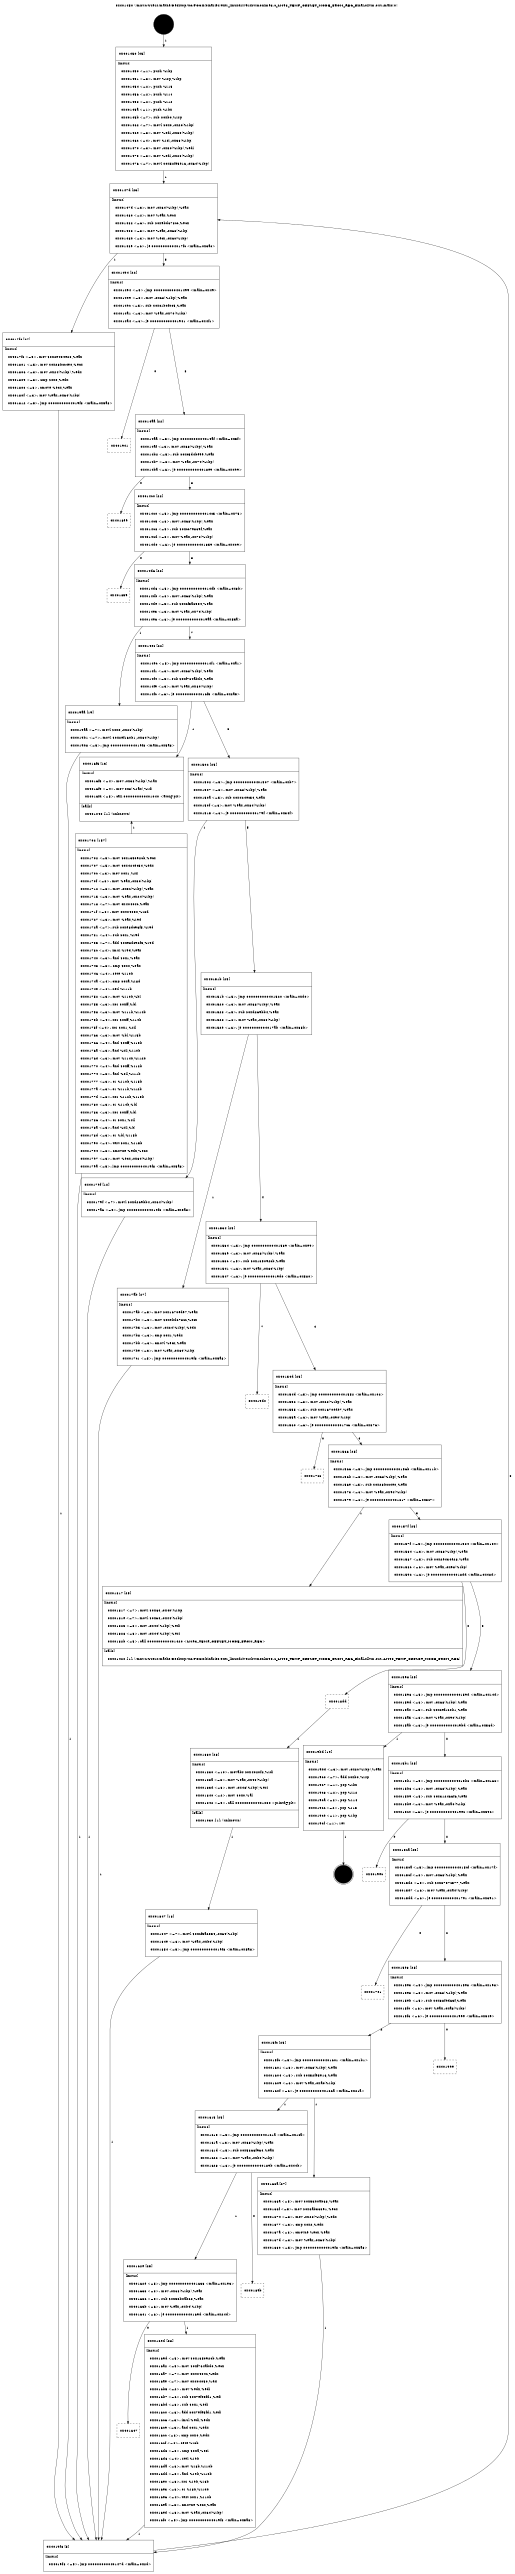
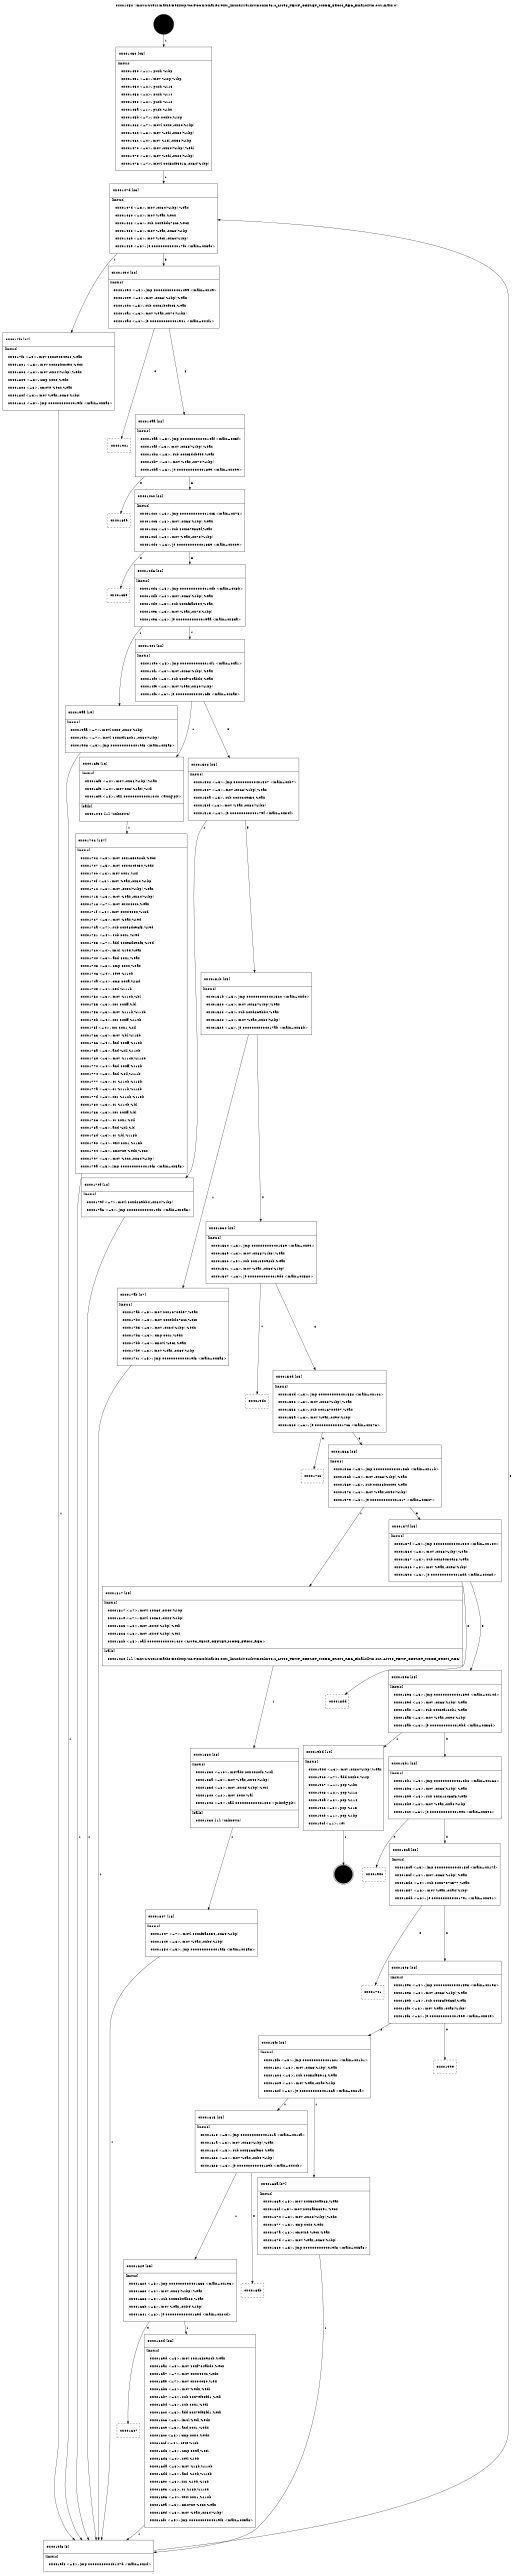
edge "0x401702 [157]" -> "0x4016f5 [13]": reversed
edge "0x4018dd" -> "0x401830 [23]": now "0x401817 [25]" -> "0x401830 [23]"
